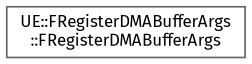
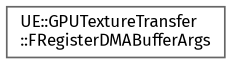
node "UE::FRegisterDMABufferArgs ::FRegisterDMABufferArgs": label "UE::FRegisterDMABufferArgs ::FRegisterDMABufferArgs" -> "UE::GPUTextureTransfer ::FRegisterDMABufferArgs"
